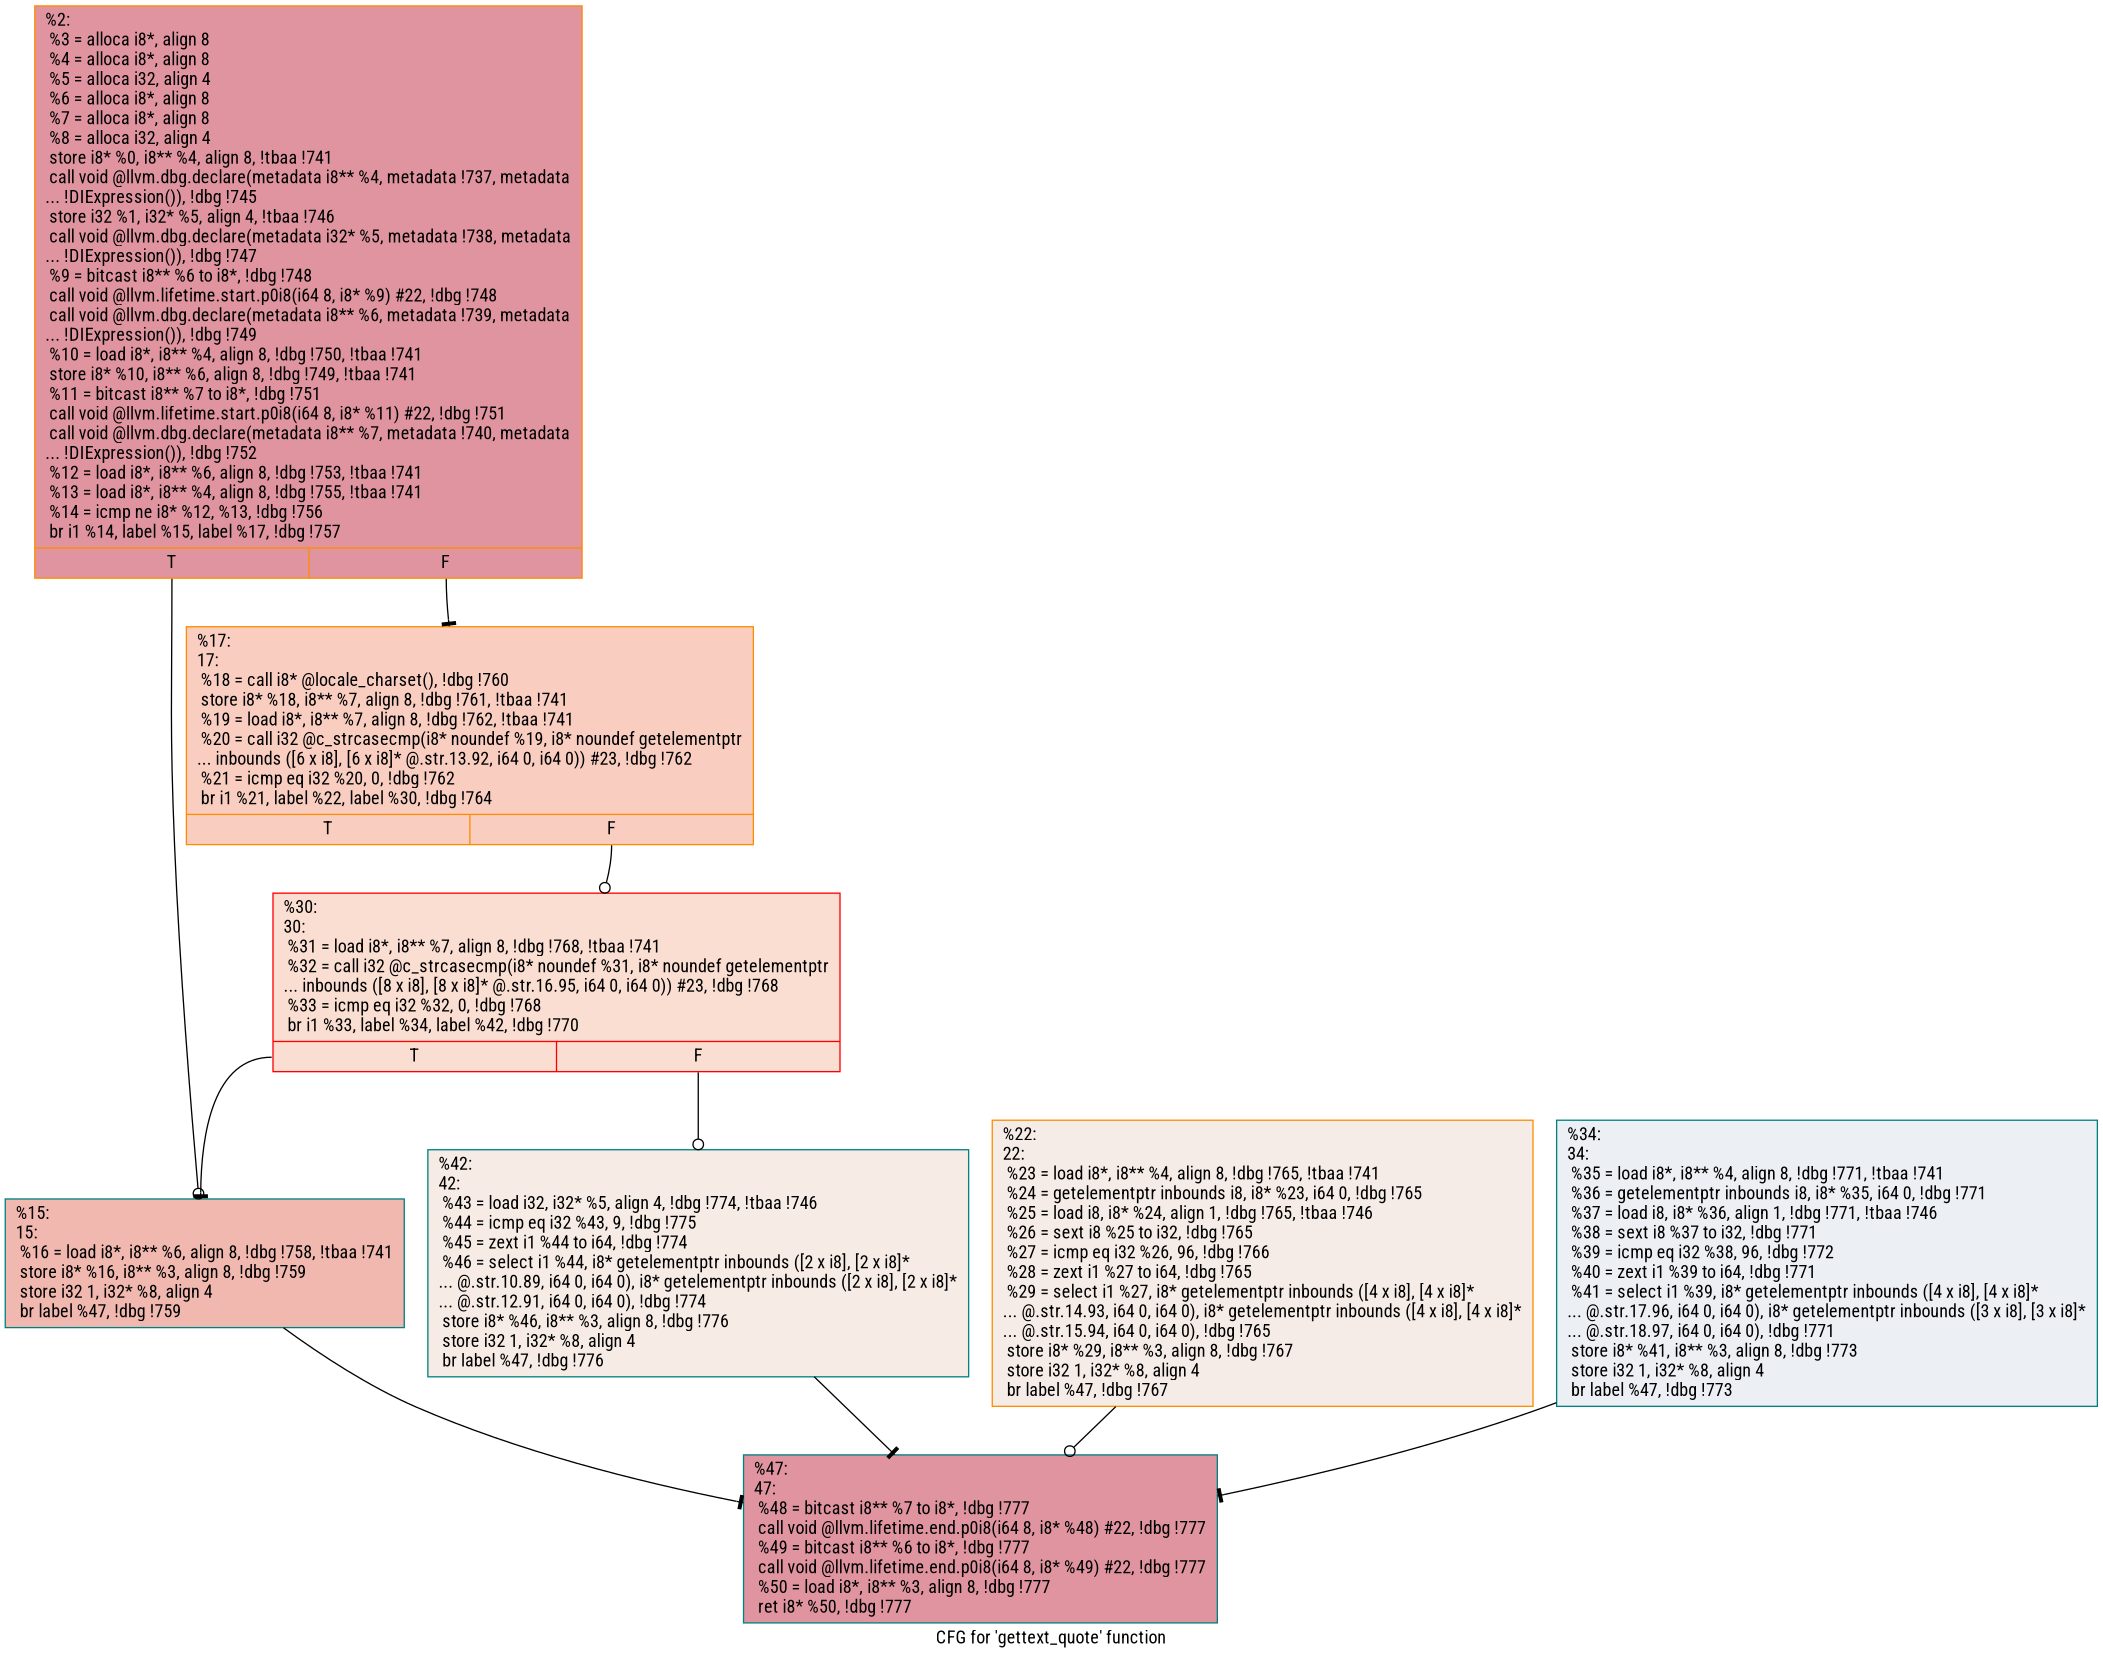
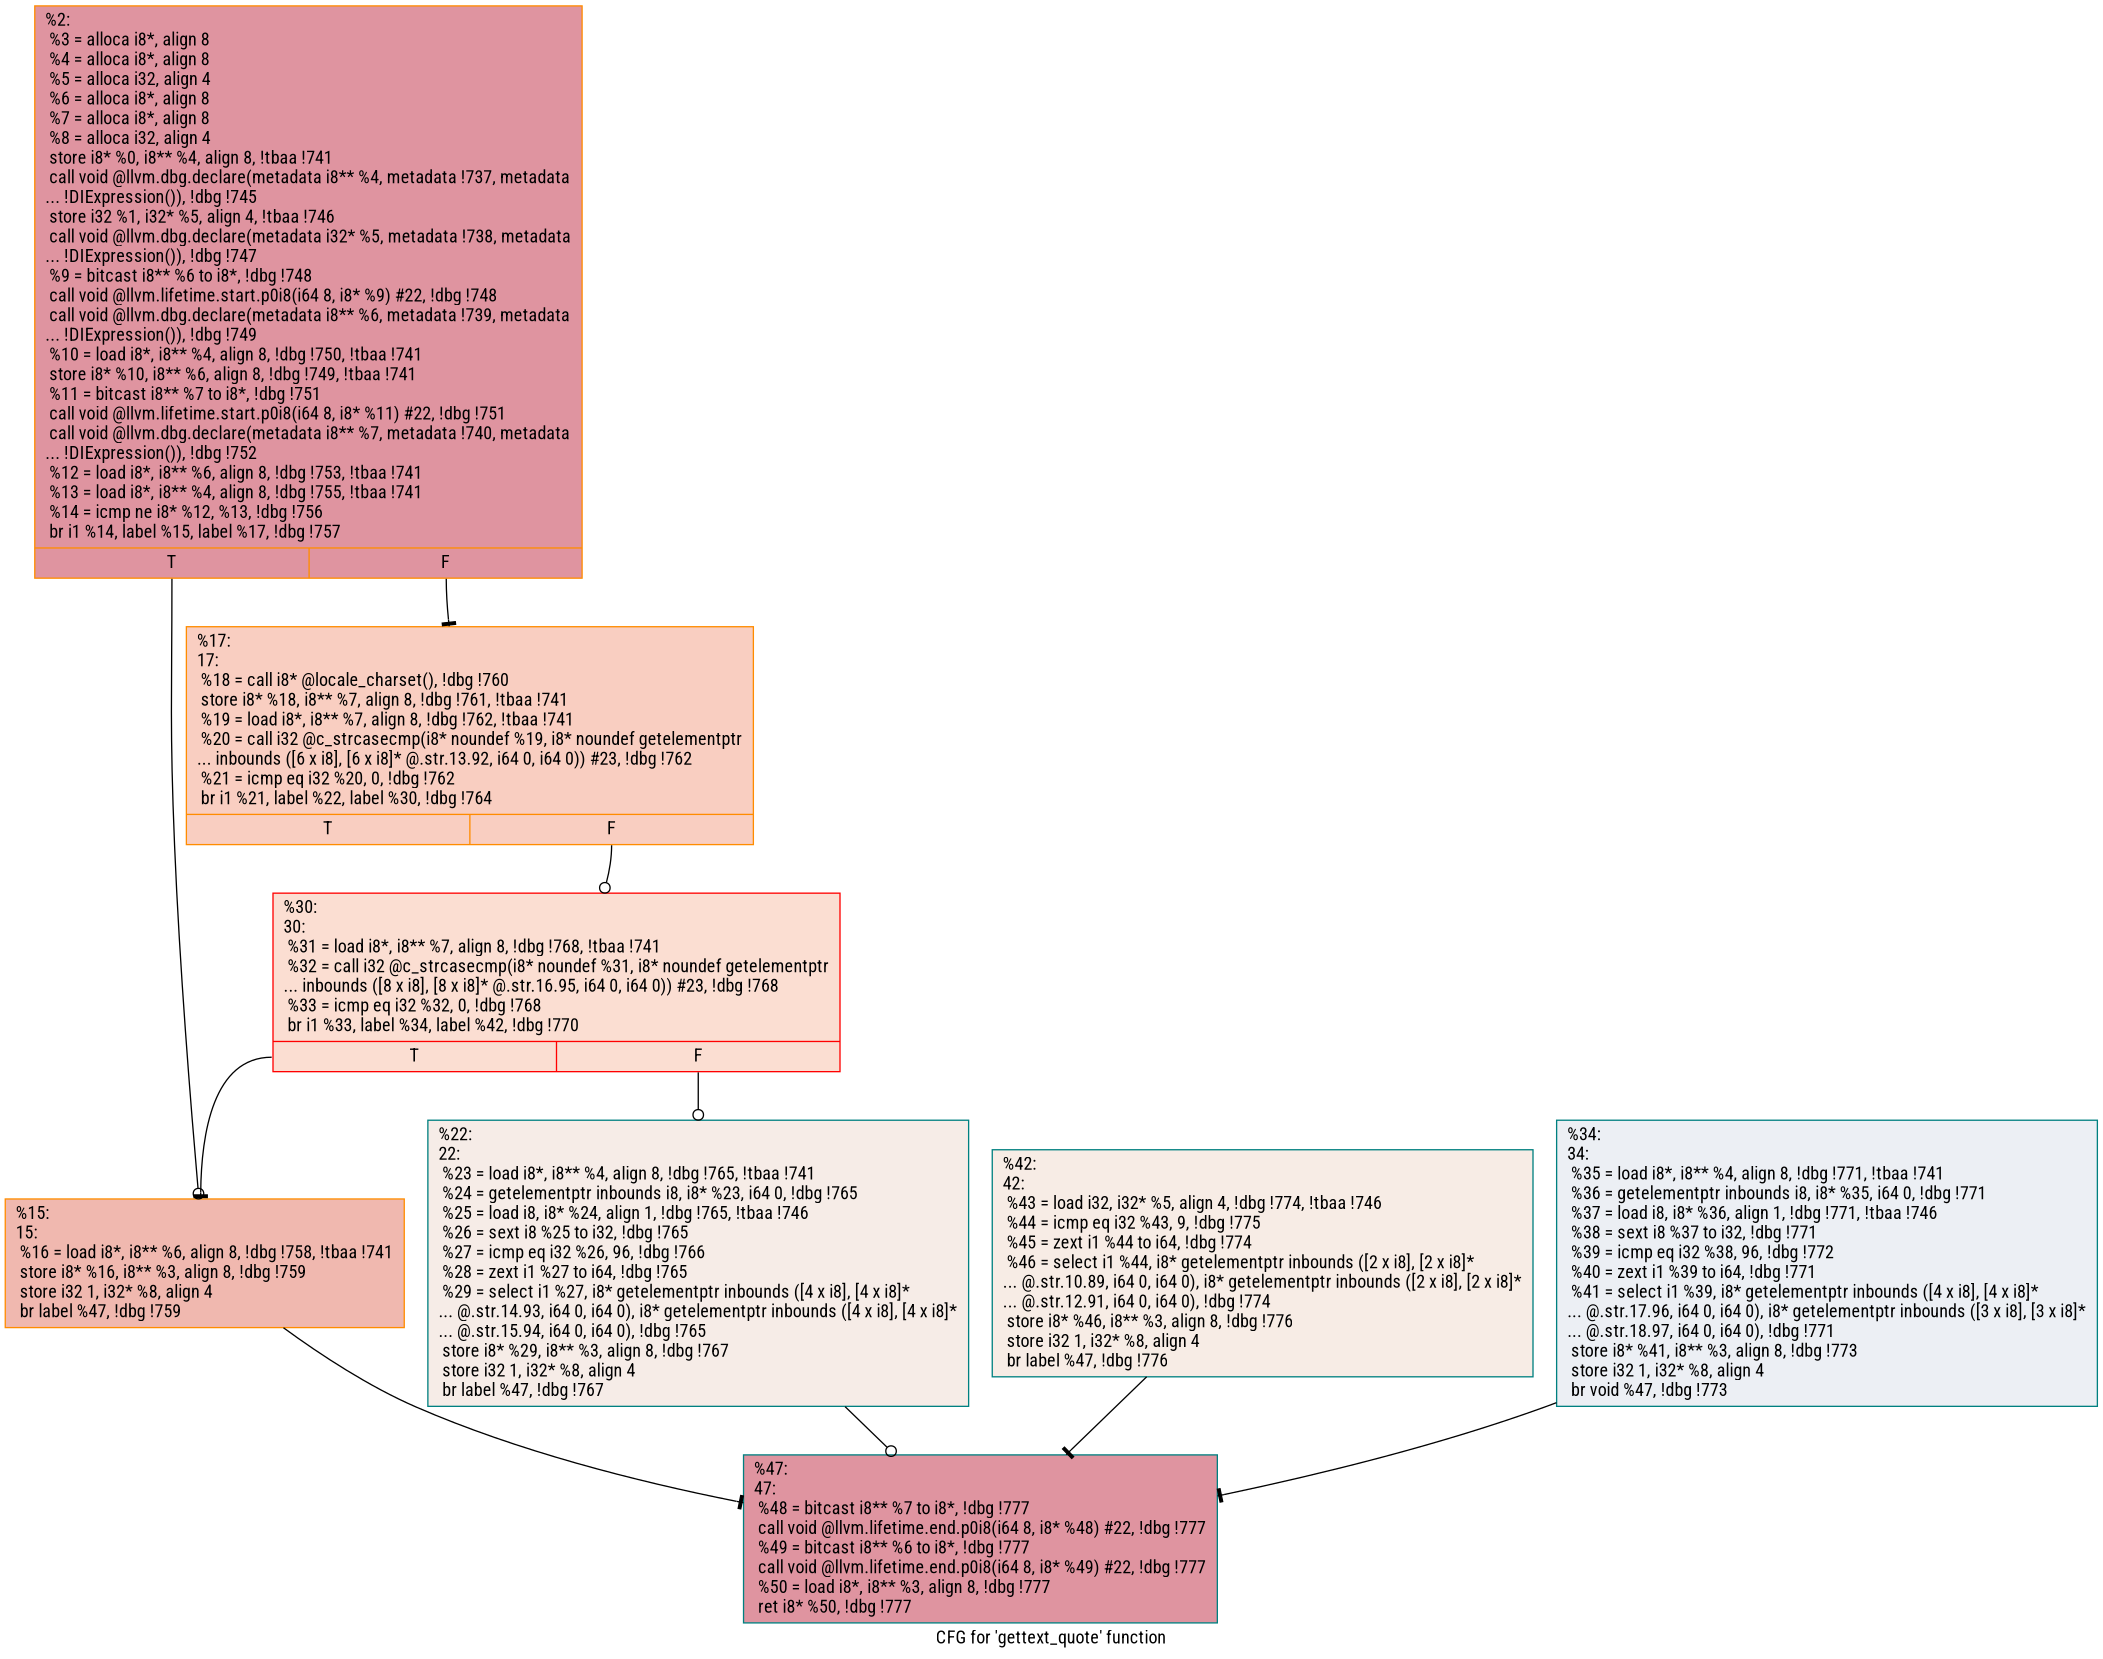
edge "%30:" -> "%42:": now "%30:" -> "%22:"
node "%15:": color teal -> darkorange
node "%22:": color darkorange -> teal
node "%34:": text "br label %47, !dbg !773" -> "br void %47, !dbg !773"
